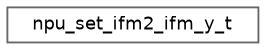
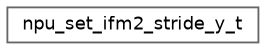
node "npu_set_ifm2_ifm_y_t": label "npu_set_ifm2_ifm_y_t" -> "npu_set_ifm2_stride_y_t"
